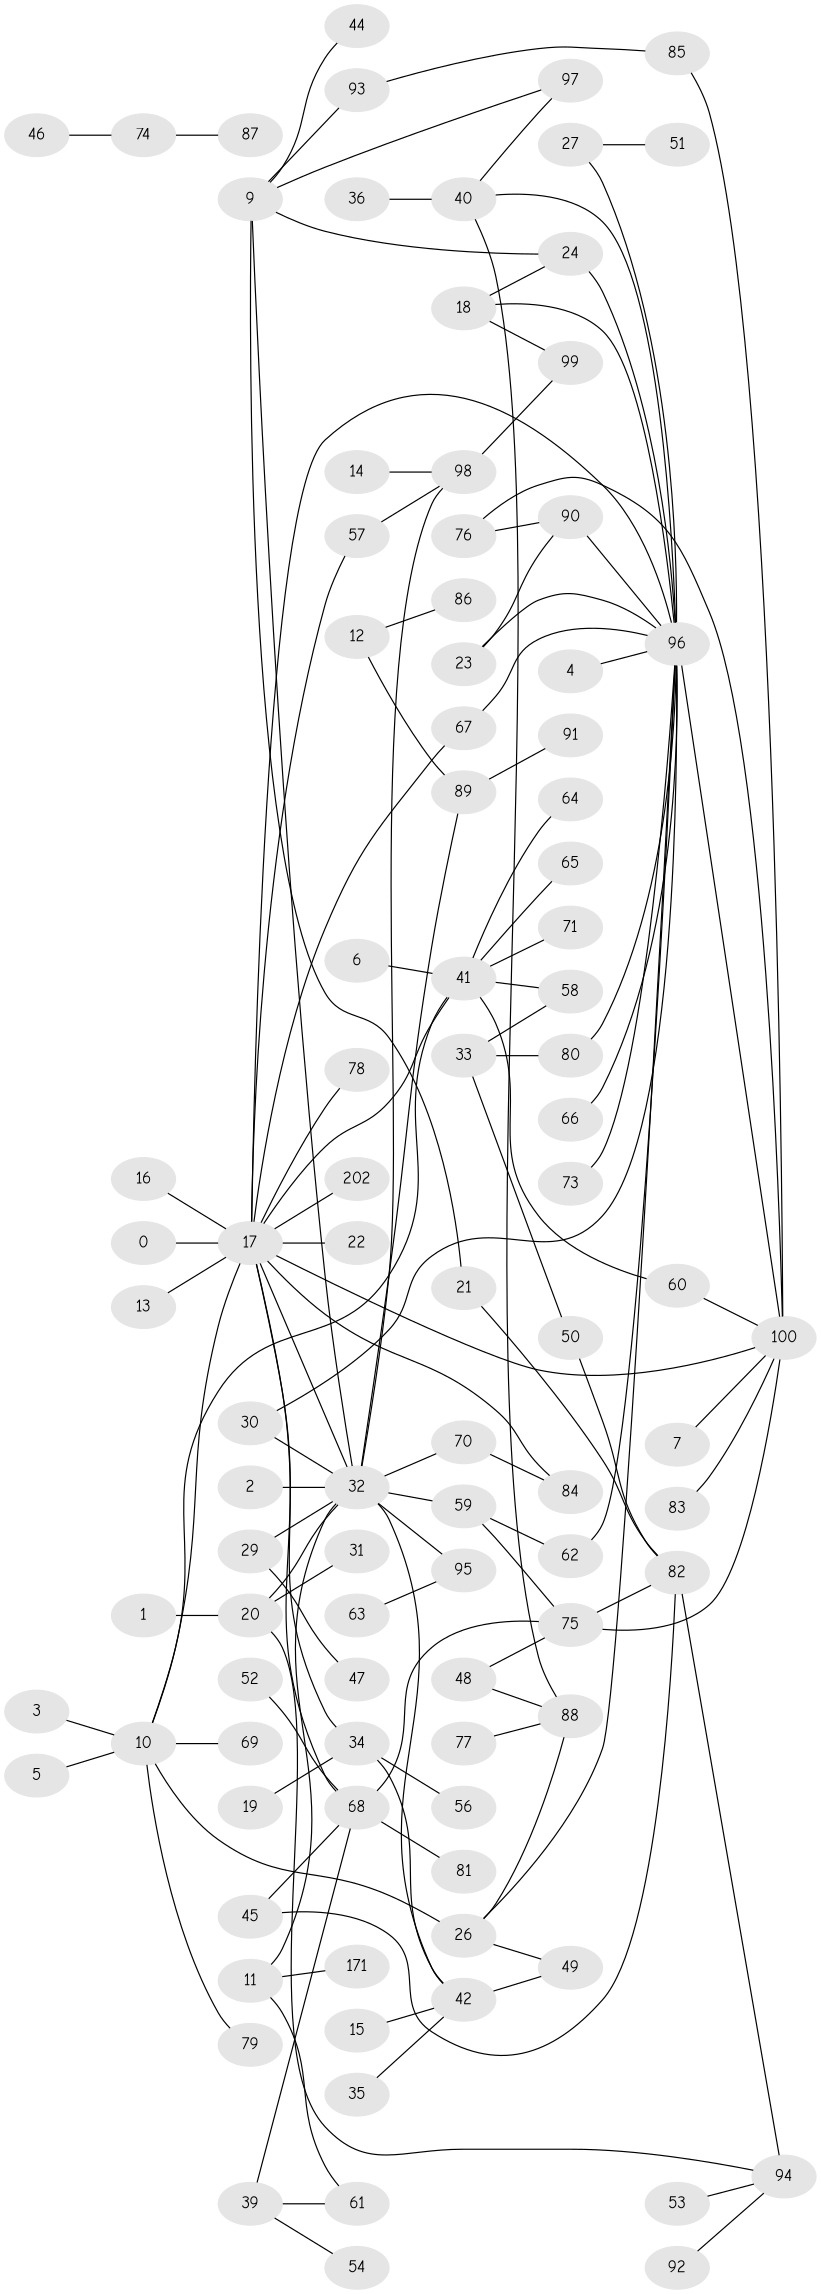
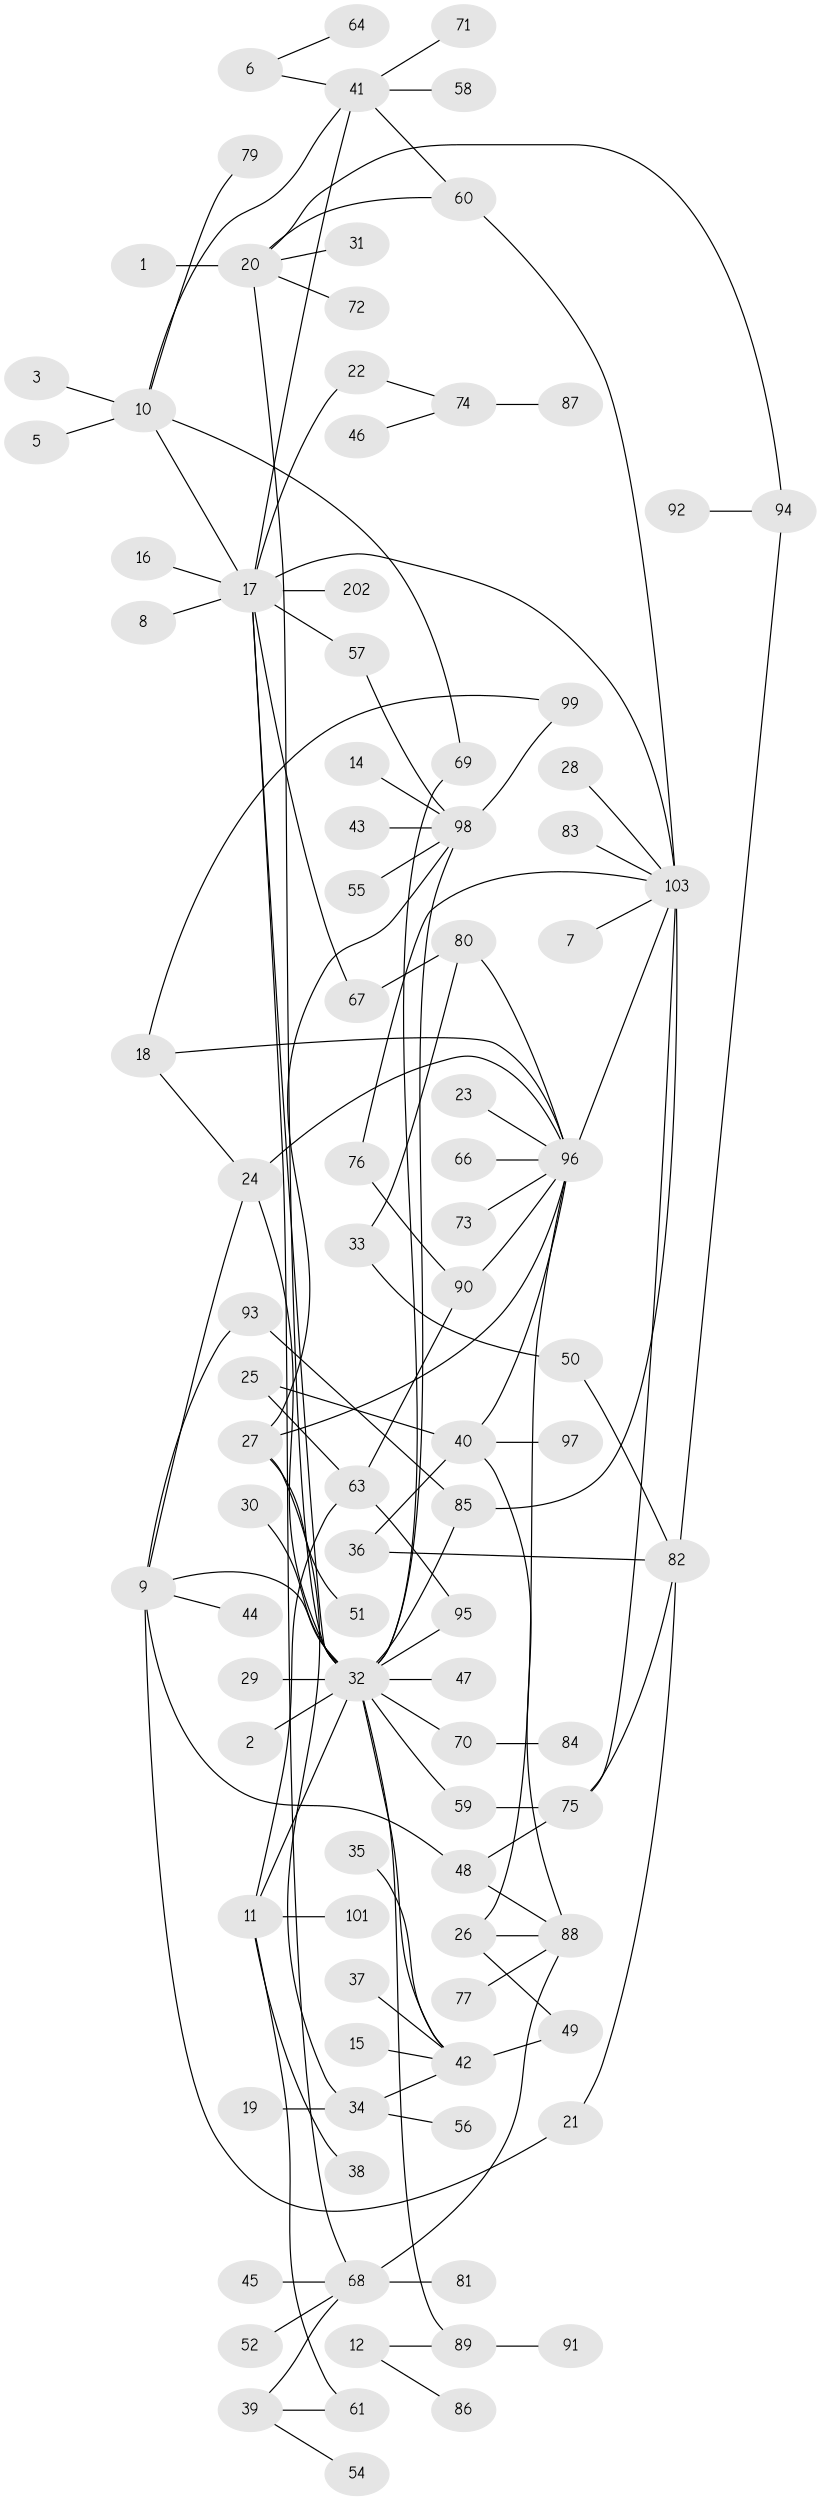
edge "97" -- "9": now "48" -- "9"
edge "60" -- "20": added
node "72": added
edge "22" -- "74": added
edge "90" -- "23": now "90" -- "63"
edge "96" -- "17": removed
edge "96" -- "67": now "80" -- "67"
node "4": removed
node "28": added
node "43": added
node "65": removed
edge "64" -- "41": now "64" -- "6"
node "55": added
edge "58" -- "33": removed
node "78": removed
edge "96" -- "30": removed
edge "98" -- "27": added
node "0": label "0" -> "8"
edge "69" -- "32": added
node "13": removed
node "100": label "100" -> "103"
edge "17" -- "84": removed
node "25": added
edge "24" -- "32": added
edge "17" -- "34": now "27" -- "34"
node "62": removed
edge "85" -- "32": added
edge "29" -- "47": now "32" -- "47"
edge "75" -- "68": now "88" -- "68"
edge "63" -- "11": added
edge "10" -- "26": removed
node "171": label "171" -> "101"
node "37": added
edge "82" -- "45": now "82" -- "36"
node "38": added
node "53": removed
